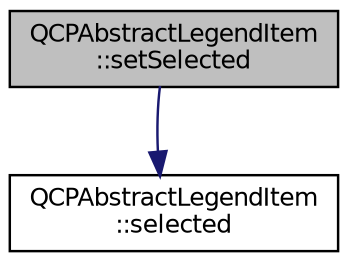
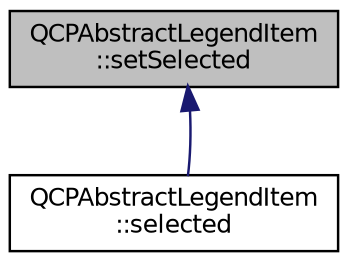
edge "QCPAbstractLegendItem ::setSelected" -> "QCPAbstractLegendItem ::selected": reversed
